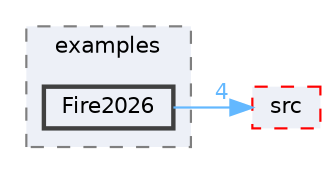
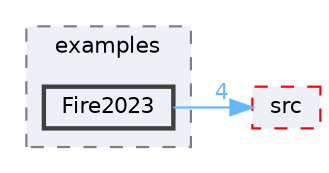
node "Fire2026": label "Fire2026" -> "Fire2023"
